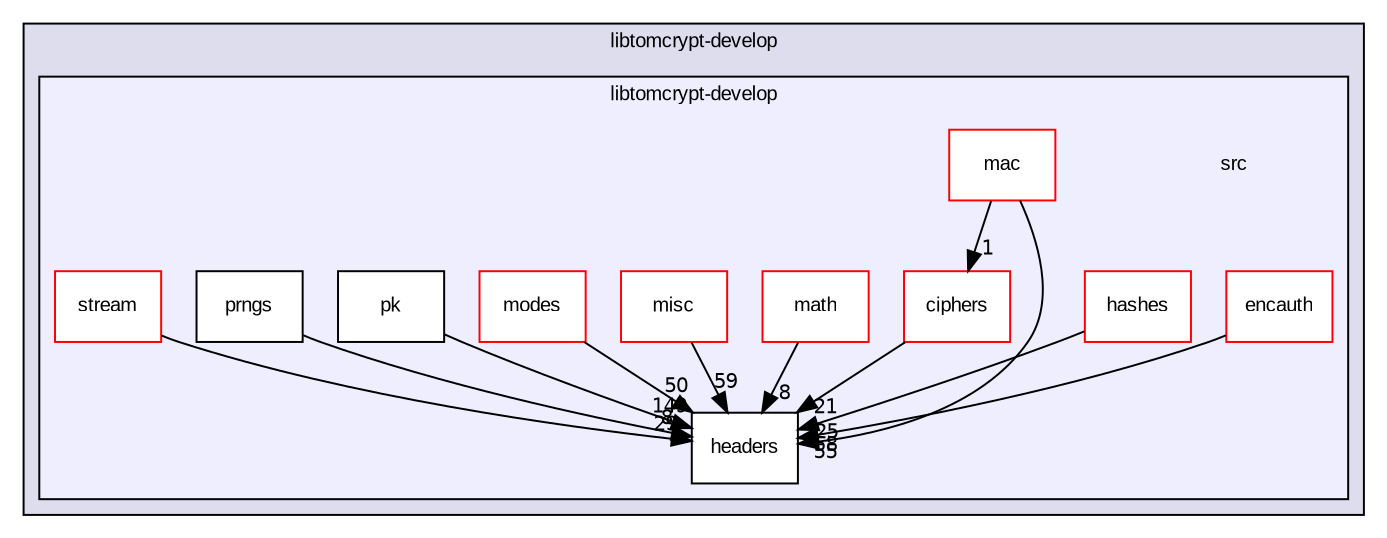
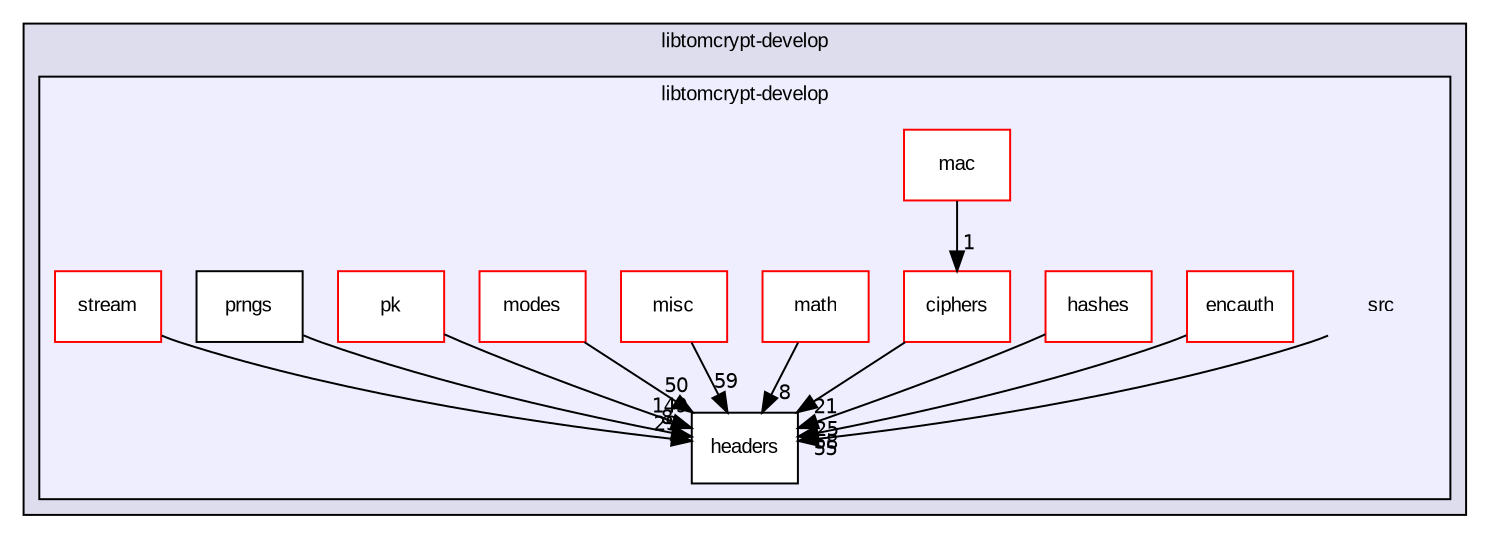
node "pk": color black -> red
edge "mac" -> "headers": now "src" -> "headers"
